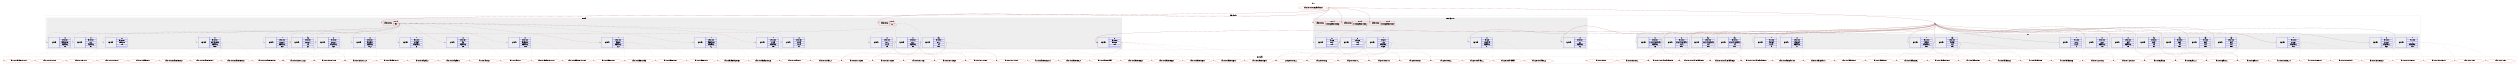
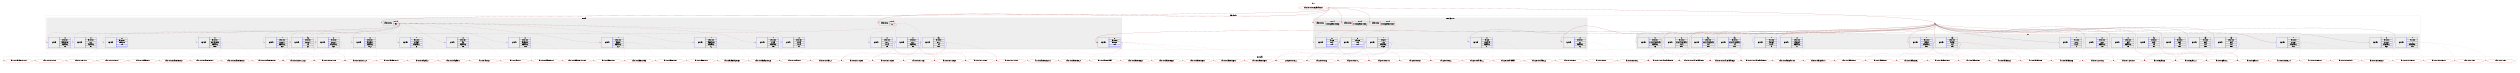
node "dev-python/testrepository-0.0.20": label "dev-python/testrepository-0.0.20" -> "dev-python/ordereddict-0.0.20"
node "dev-python/pbr-0.8.2-r1": added
